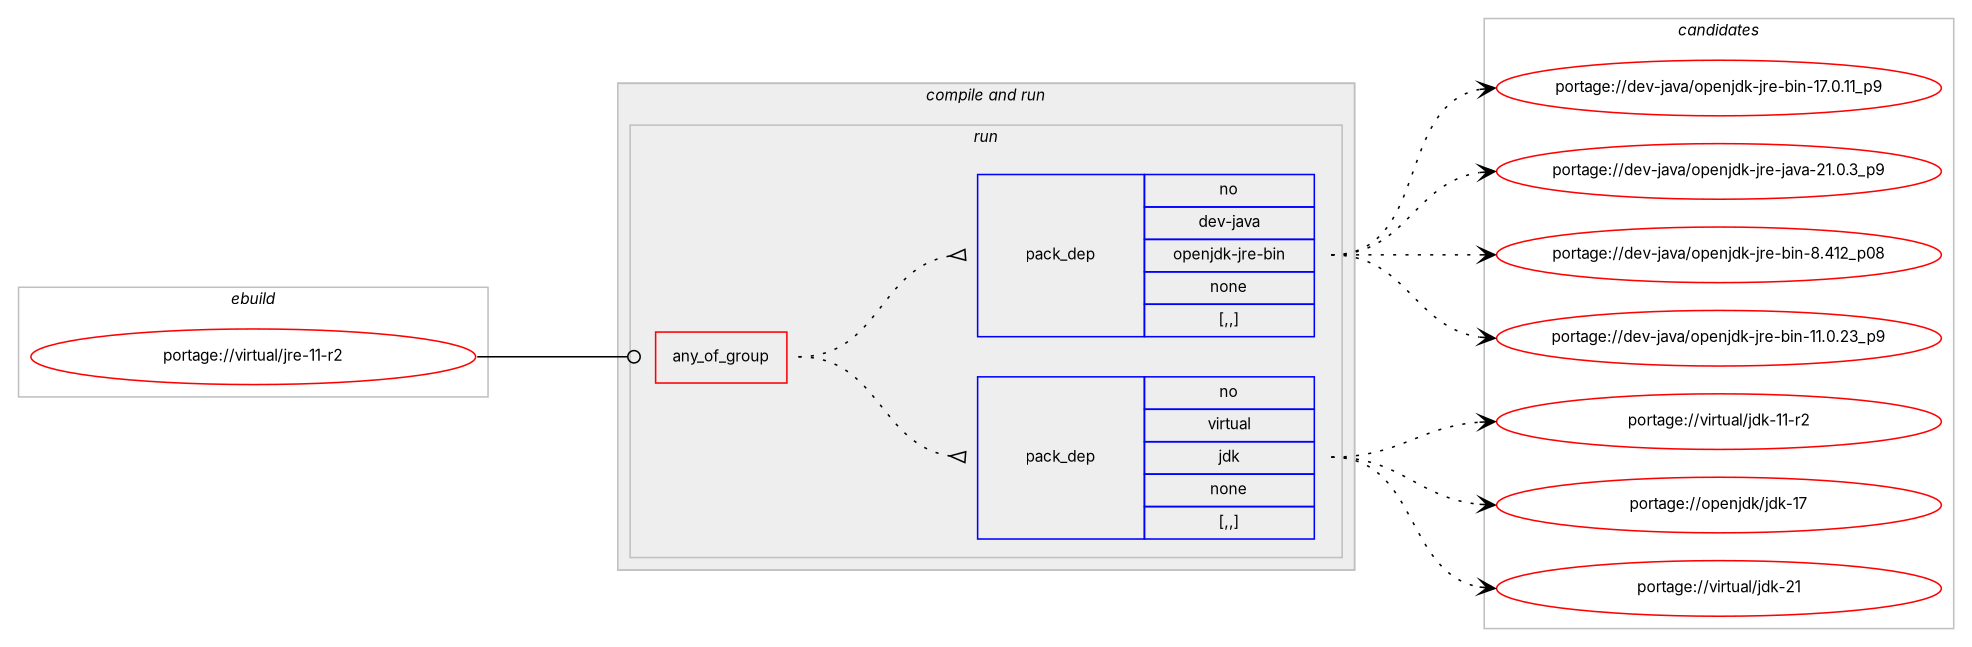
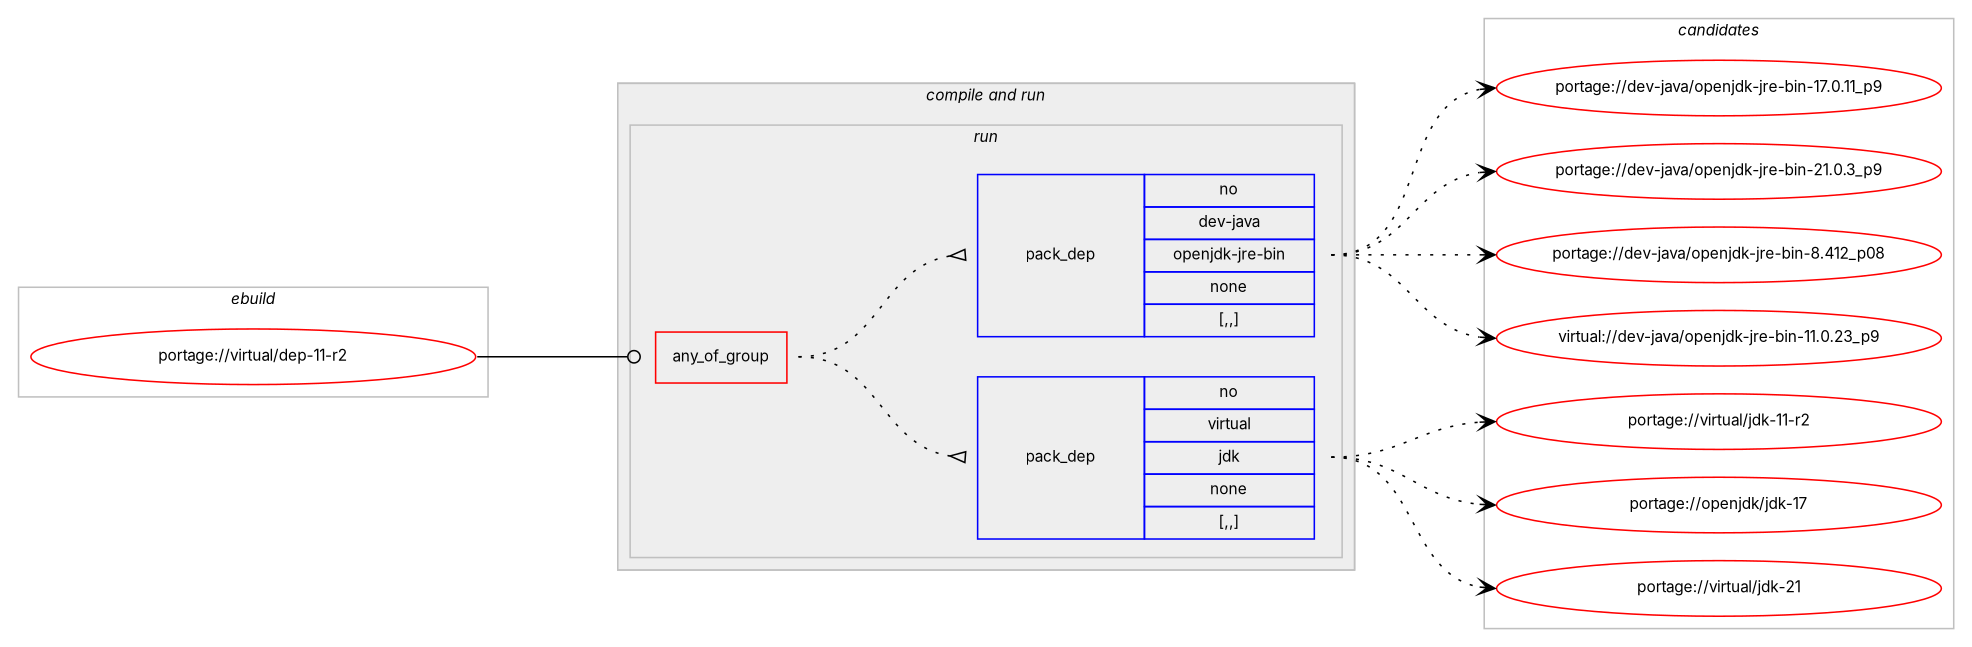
node "portage://dev-java/openjdk-jre-java-21.0.3_p9": label "portage://dev-java/openjdk-jre-java-21.0.3_p9" -> "portage://dev-java/openjdk-jre-bin-21.0.3_p9"
node "portage://dev-java/openjdk-jre-bin-11.0.23_p9": label "portage://dev-java/openjdk-jre-bin-11.0.23_p9" -> "virtual://dev-java/openjdk-jre-bin-11.0.23_p9"
node "portage://virtual/jre-11-r2": label "portage://virtual/jre-11-r2" -> "portage://virtual/dep-11-r2"
